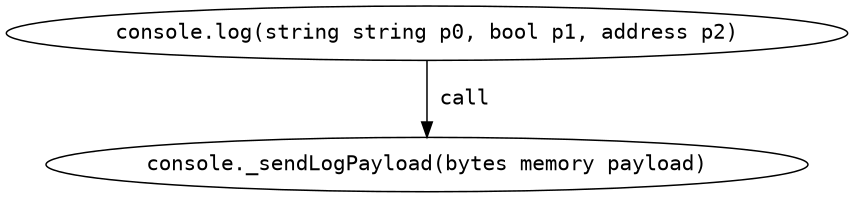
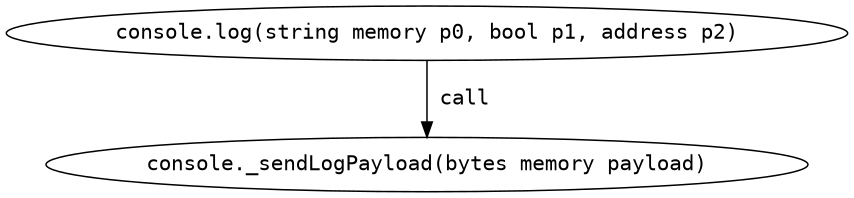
node "console.log(string string p0, bool p1, address p2)": label "console.log(string string p0, bool p1, address p2)" -> "console.log(string memory p0, bool p1, address p2)"
